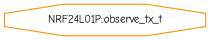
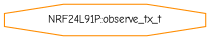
node "NRF24L01P::observe_tx_t": label "NRF24L01P::observe_tx_t" -> "NRF24L91P::observe_tx_t"
